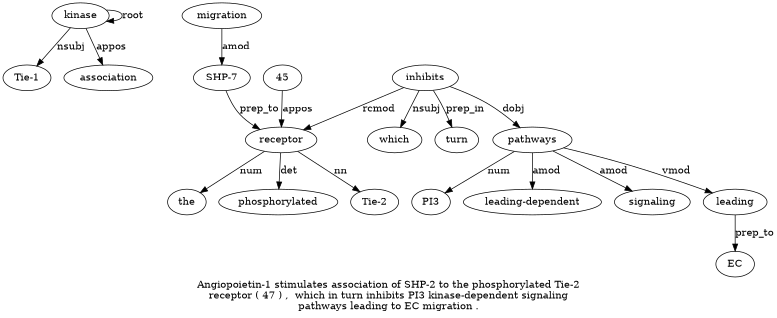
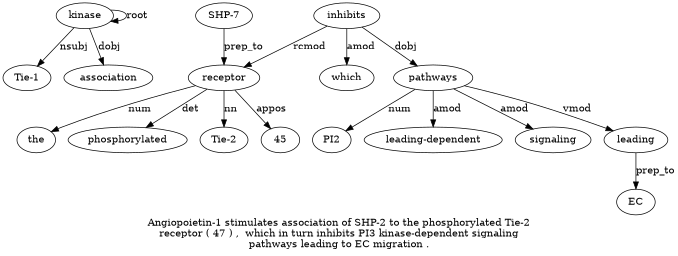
node "migration": removed
edge "kinase" -> "association": label "appos" -> "dobj"
edge "45" -> "receptor": reversed
edge "inhibits" -> "which": label "nsubj" -> "amod"
node "turn": removed
node "PI3": label "PI3" -> "PI2"
